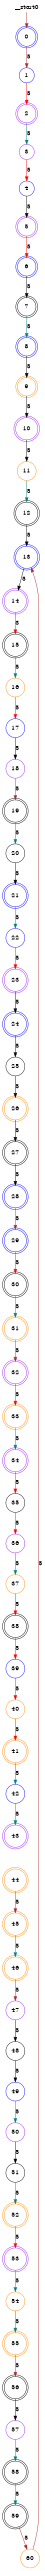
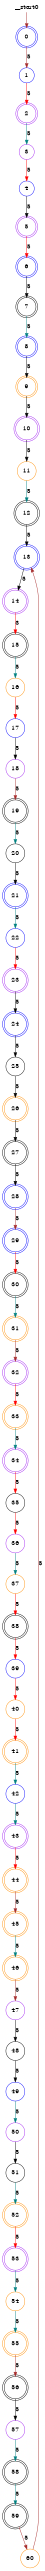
edge "43" -> "44": added, label "5"
